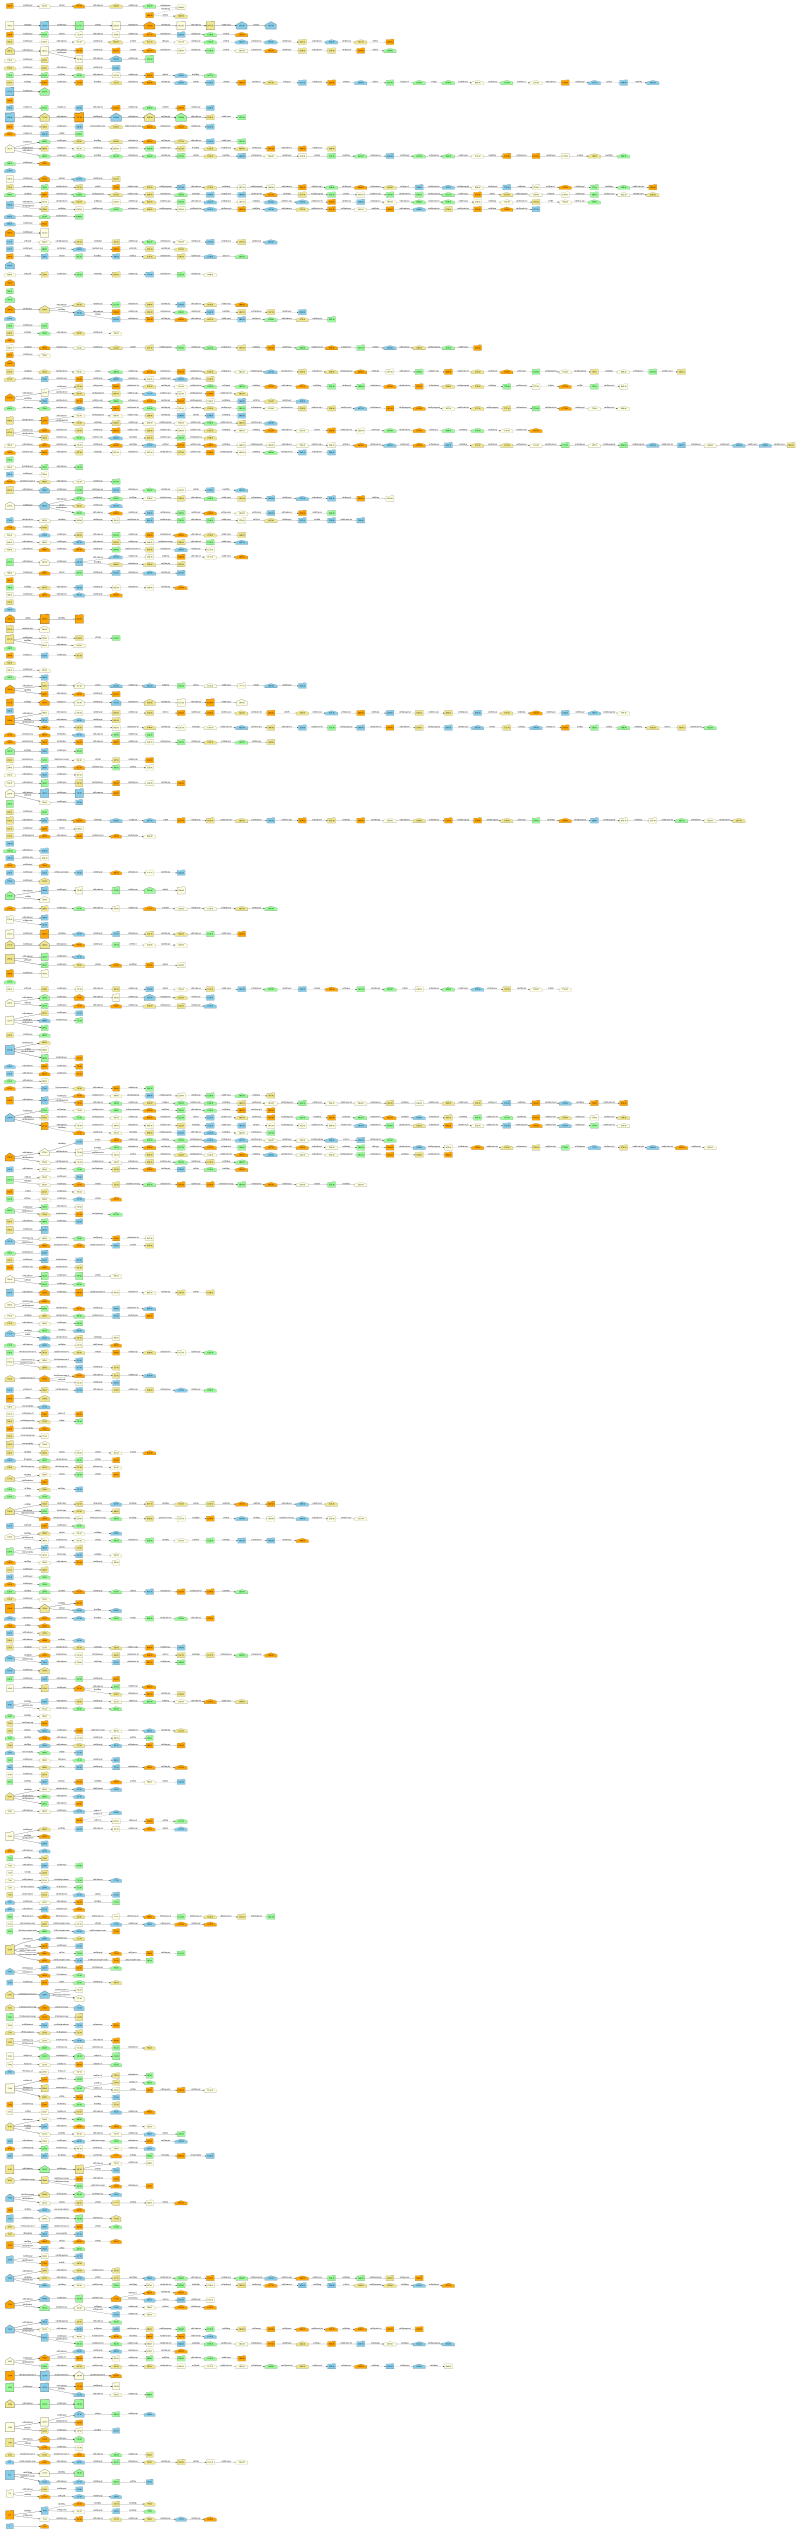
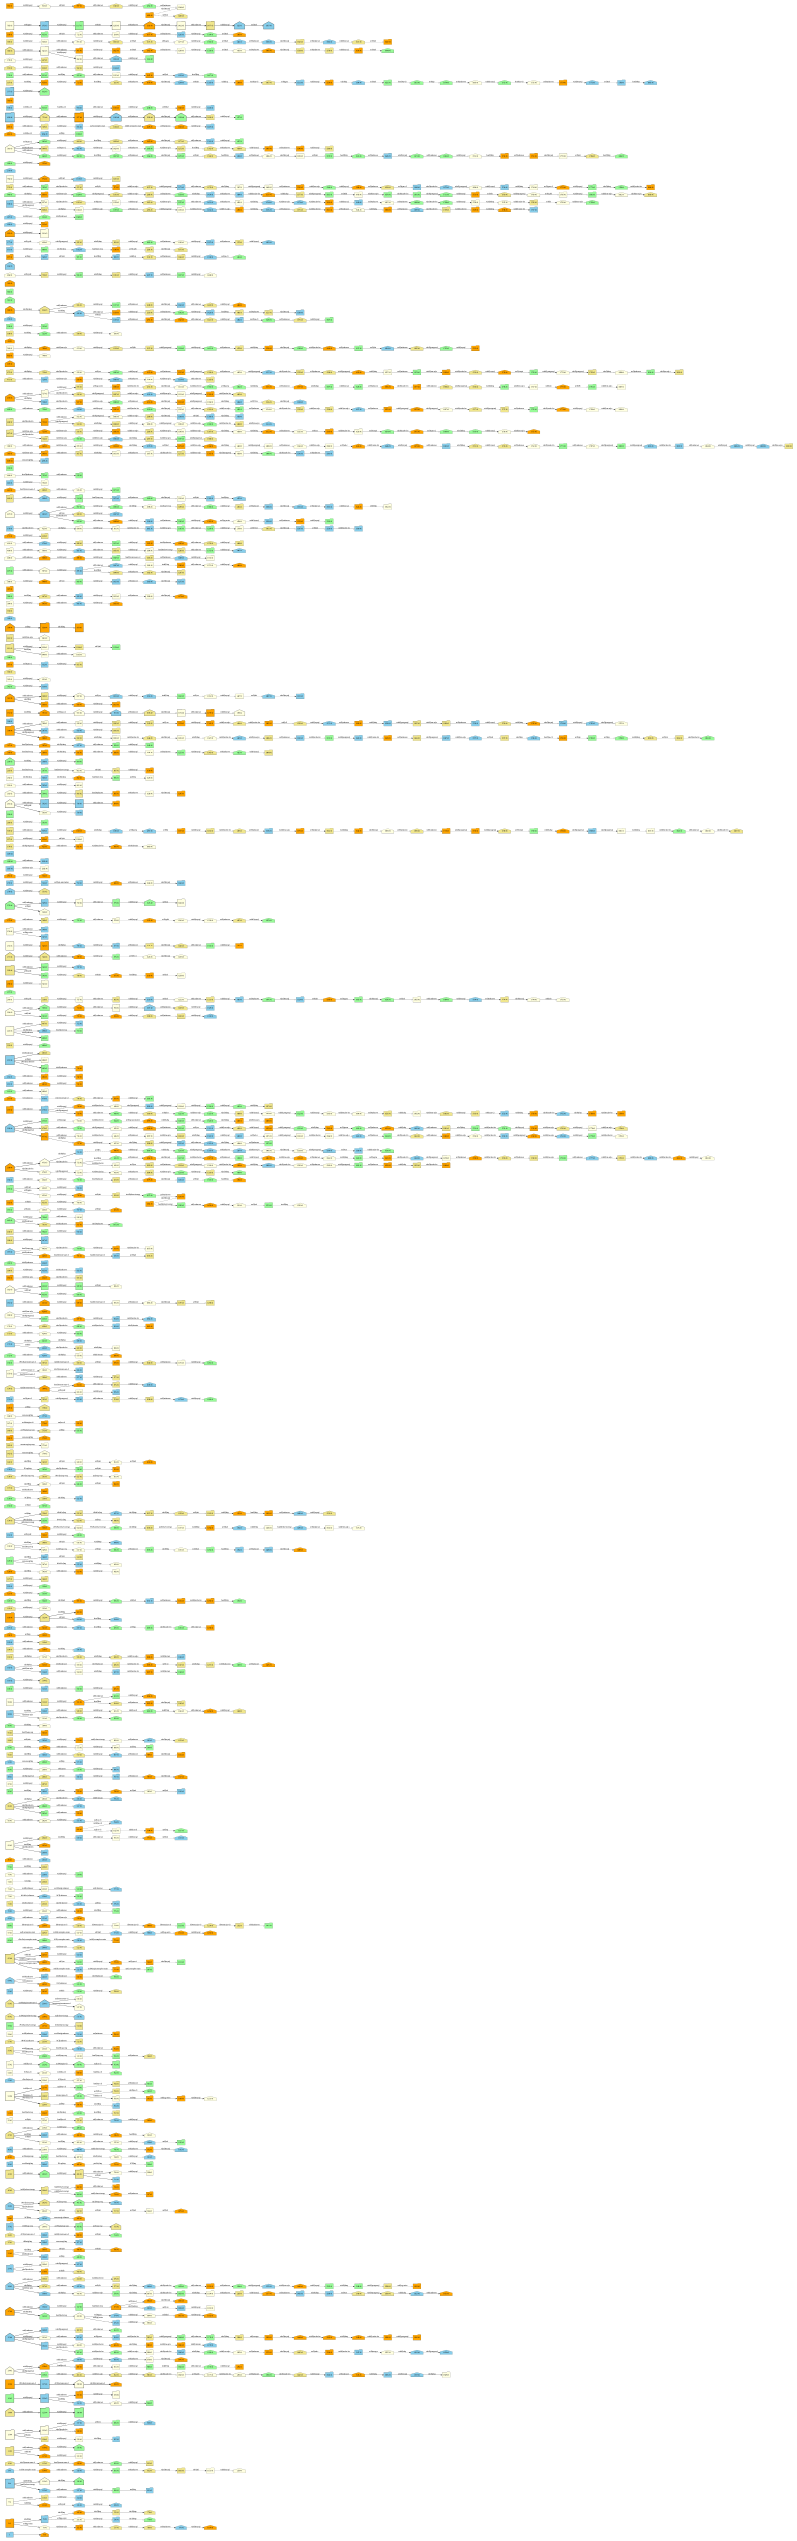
node "865 #1": fillcolor lightyellow -> skyblue
edge "1201 #1" -> "1302 #1": reversed
edge "929 #1" -> "1080 #1": removed, label "PAexp|http"
